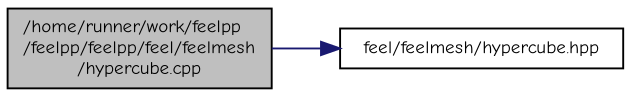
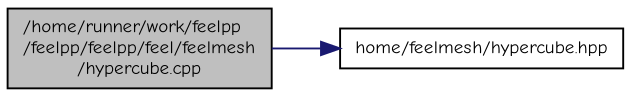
node "feel/feelmesh/hypercube.hpp": label "feel/feelmesh/hypercube.hpp" -> "home/feelmesh/hypercube.hpp"
